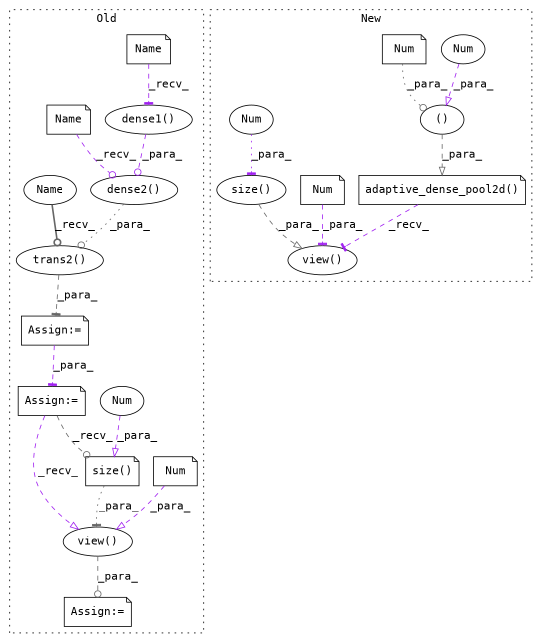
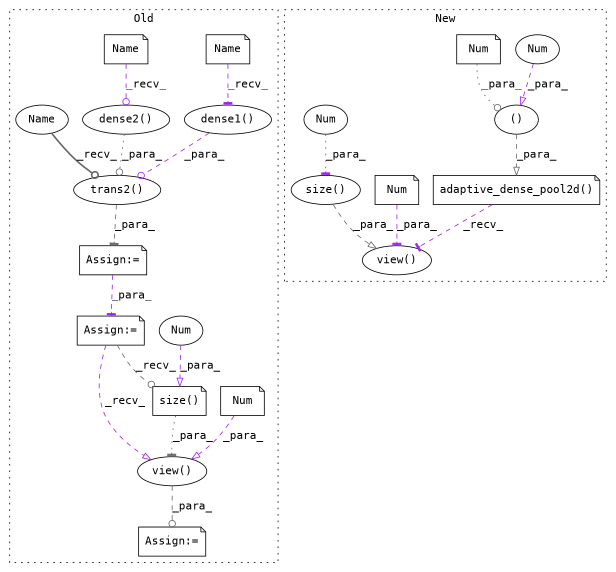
edge "dense1()" -> "dense2()": now "dense1()" -> "trans2()"
